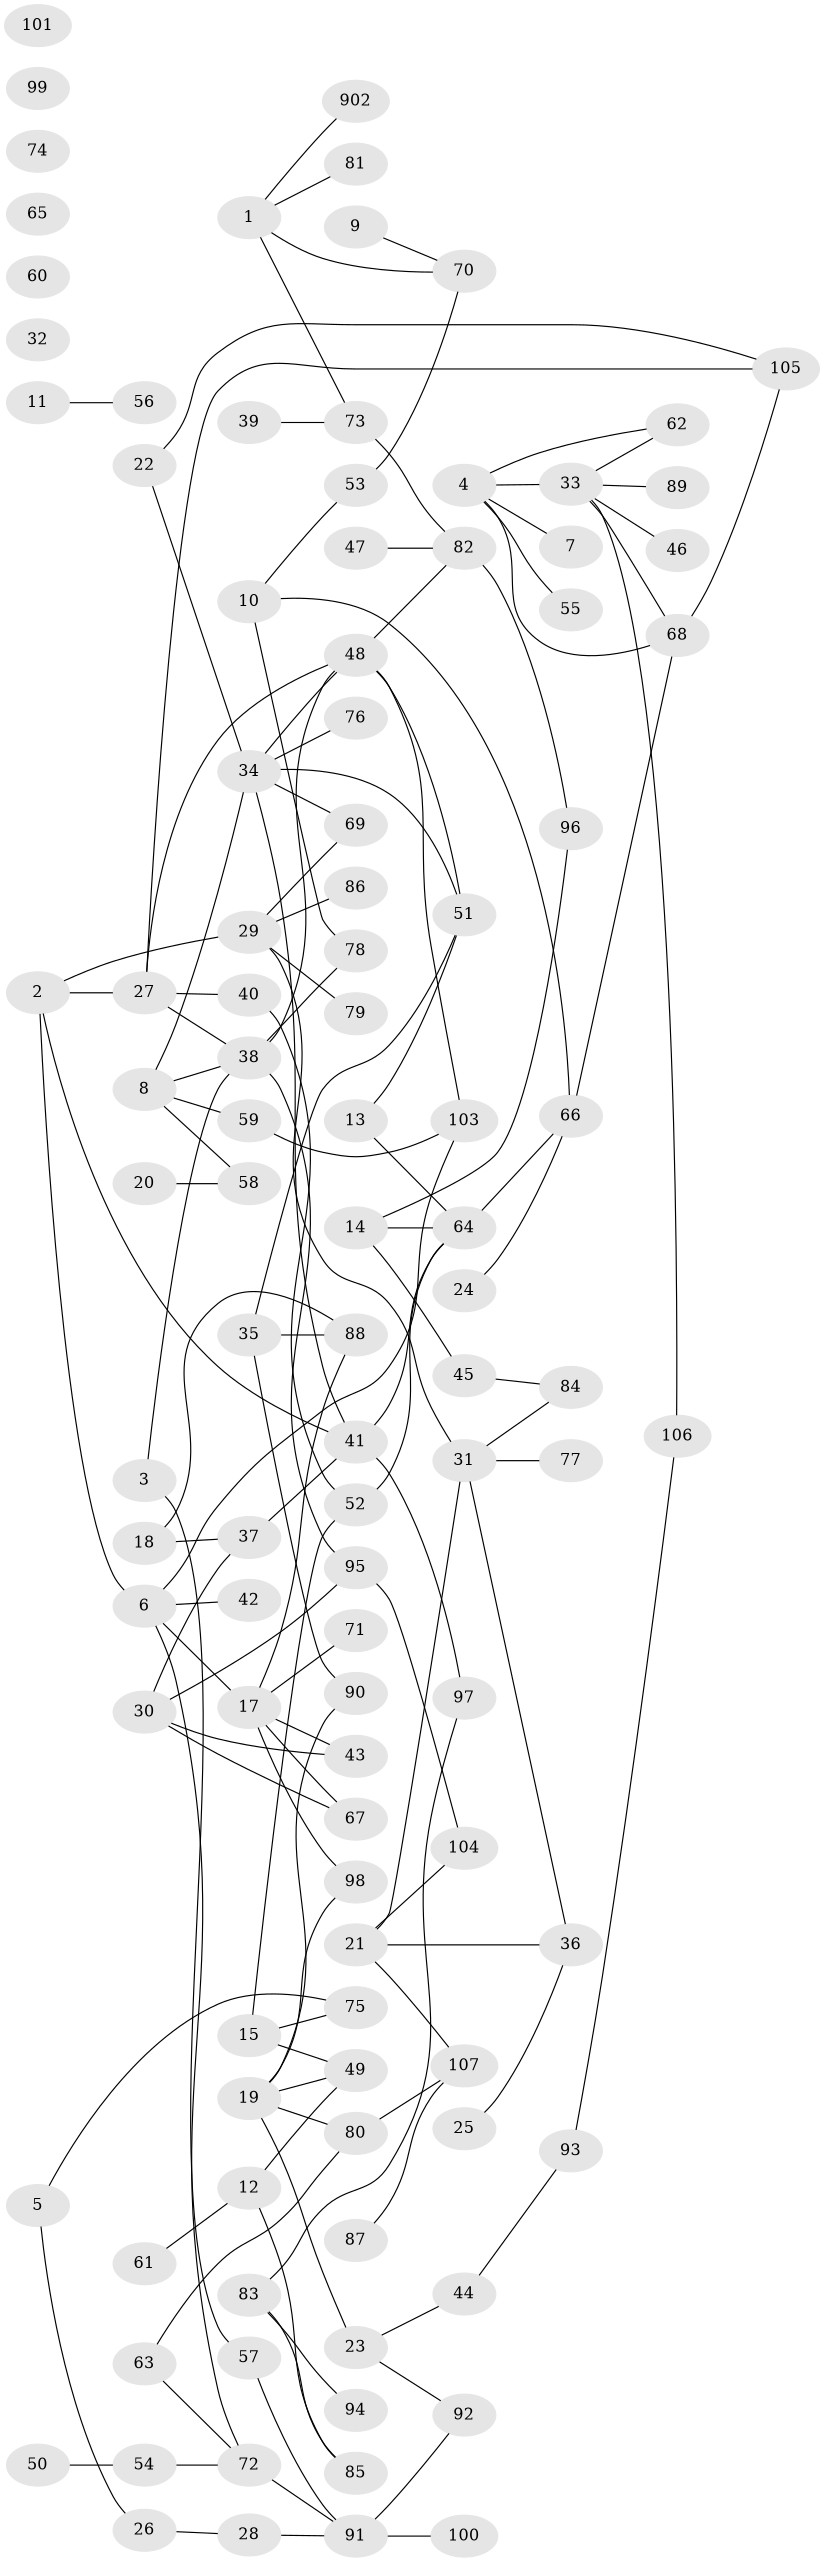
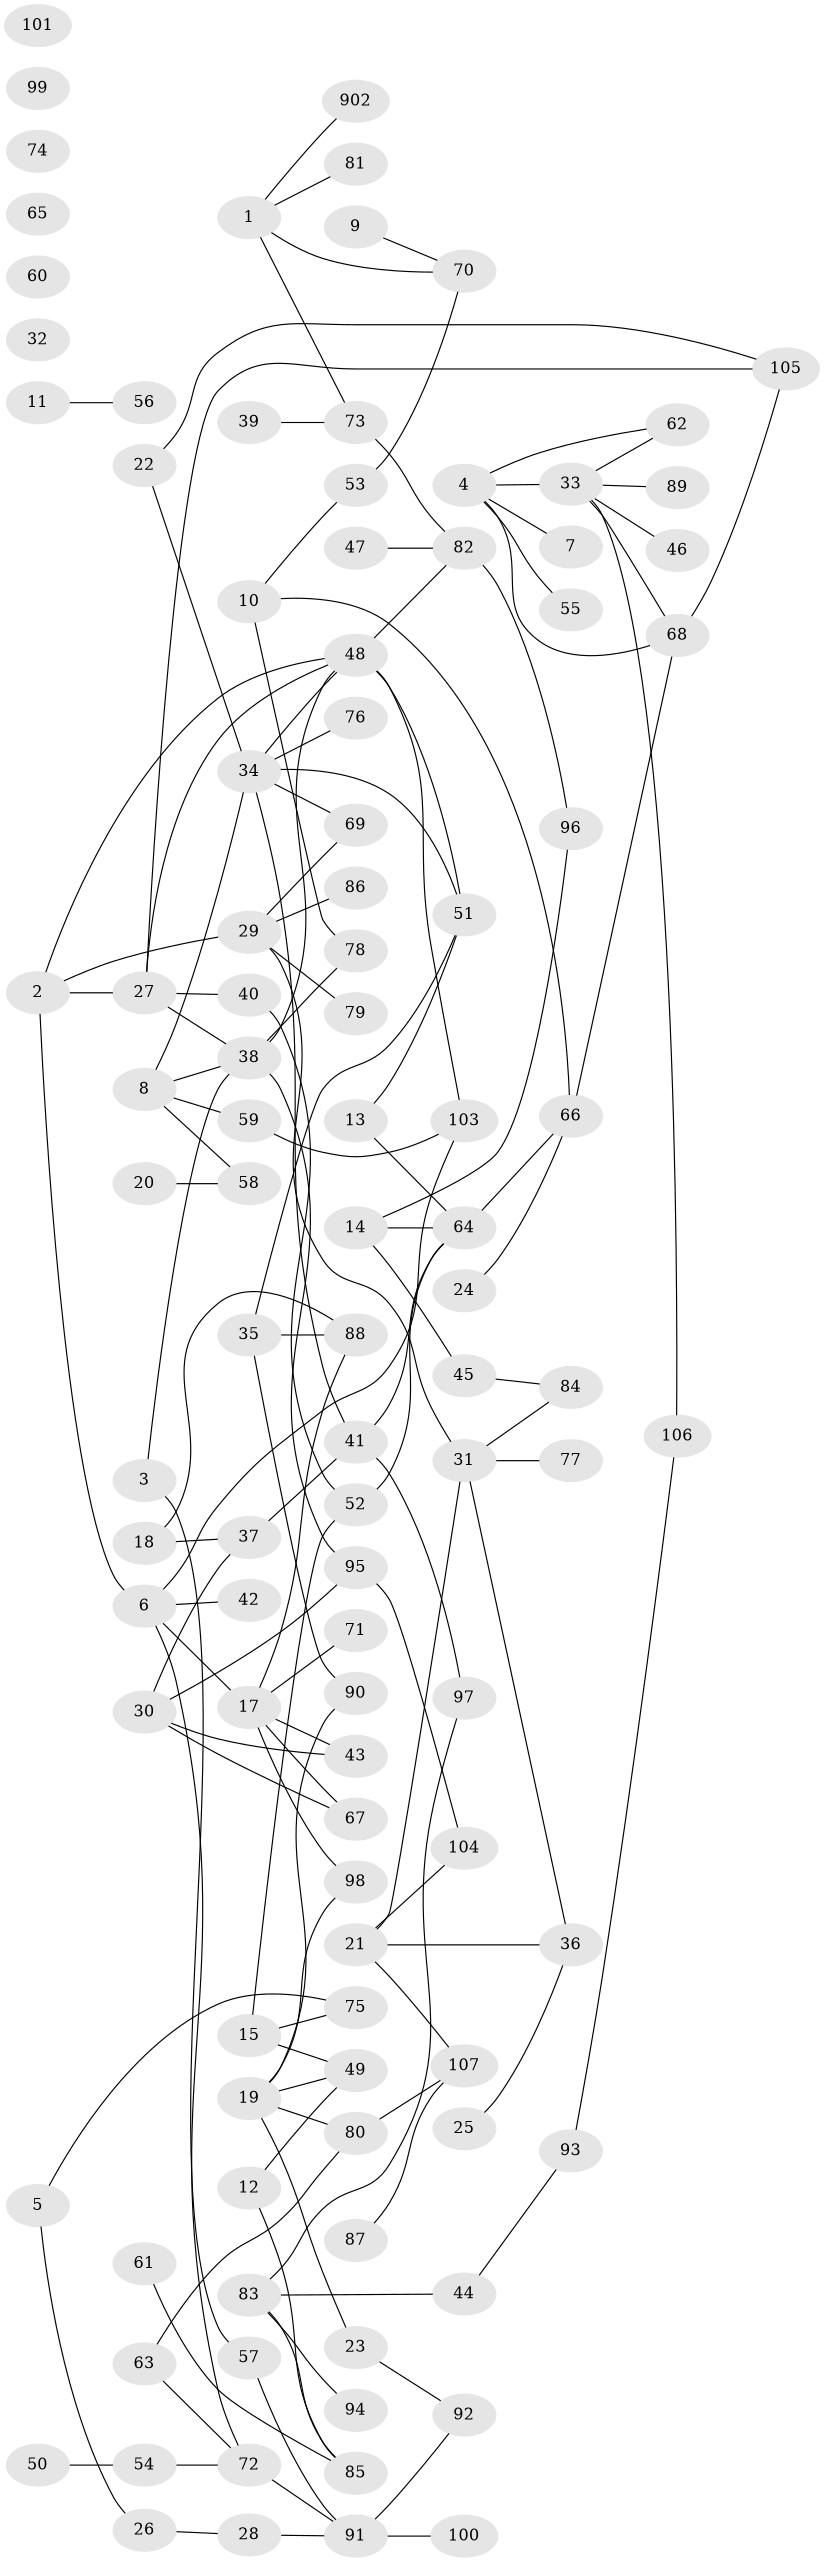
edge "2" -- "41": now "2" -- "48"
edge "12" -- "61": now "85" -- "61"
edge "44" -- "23": now "44" -- "83"
